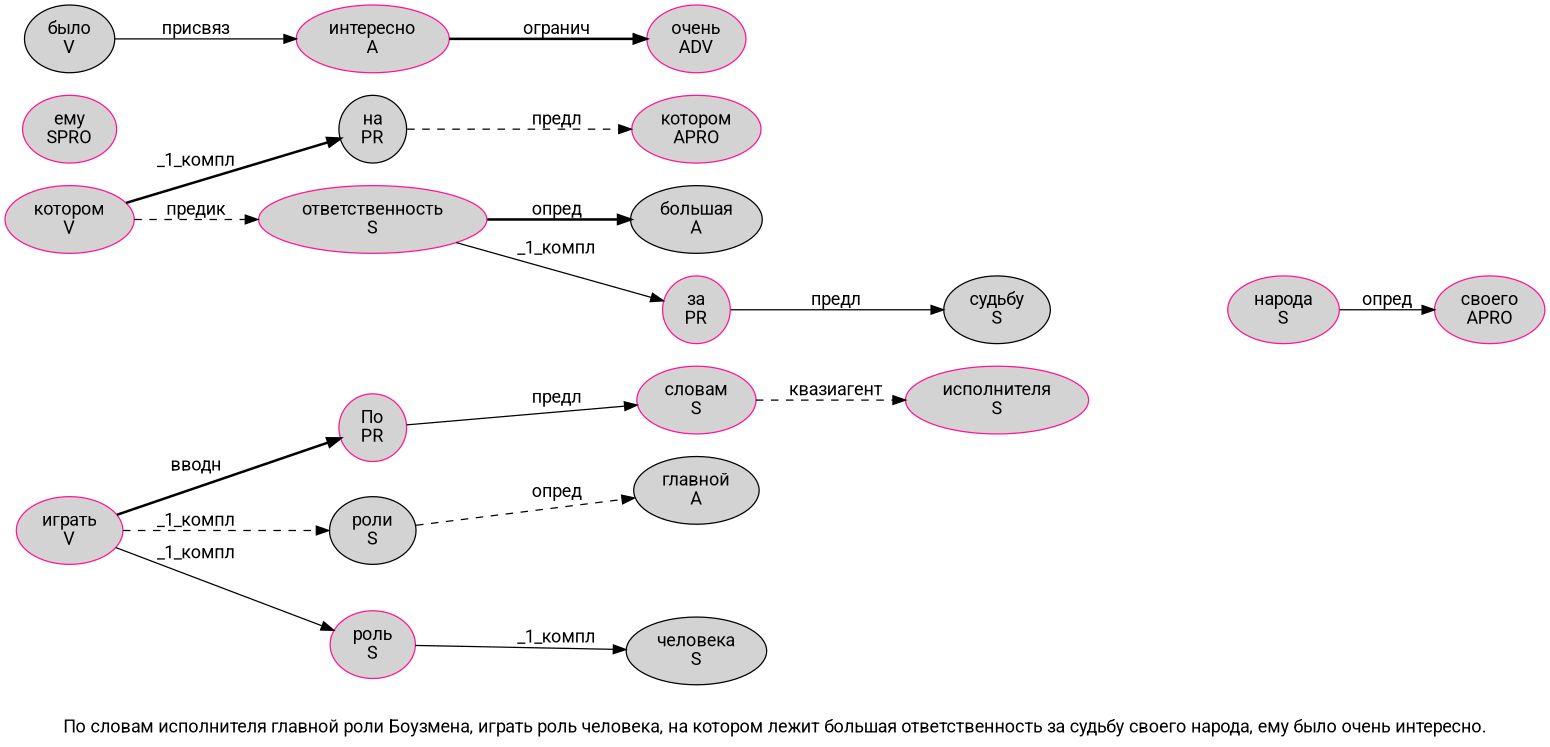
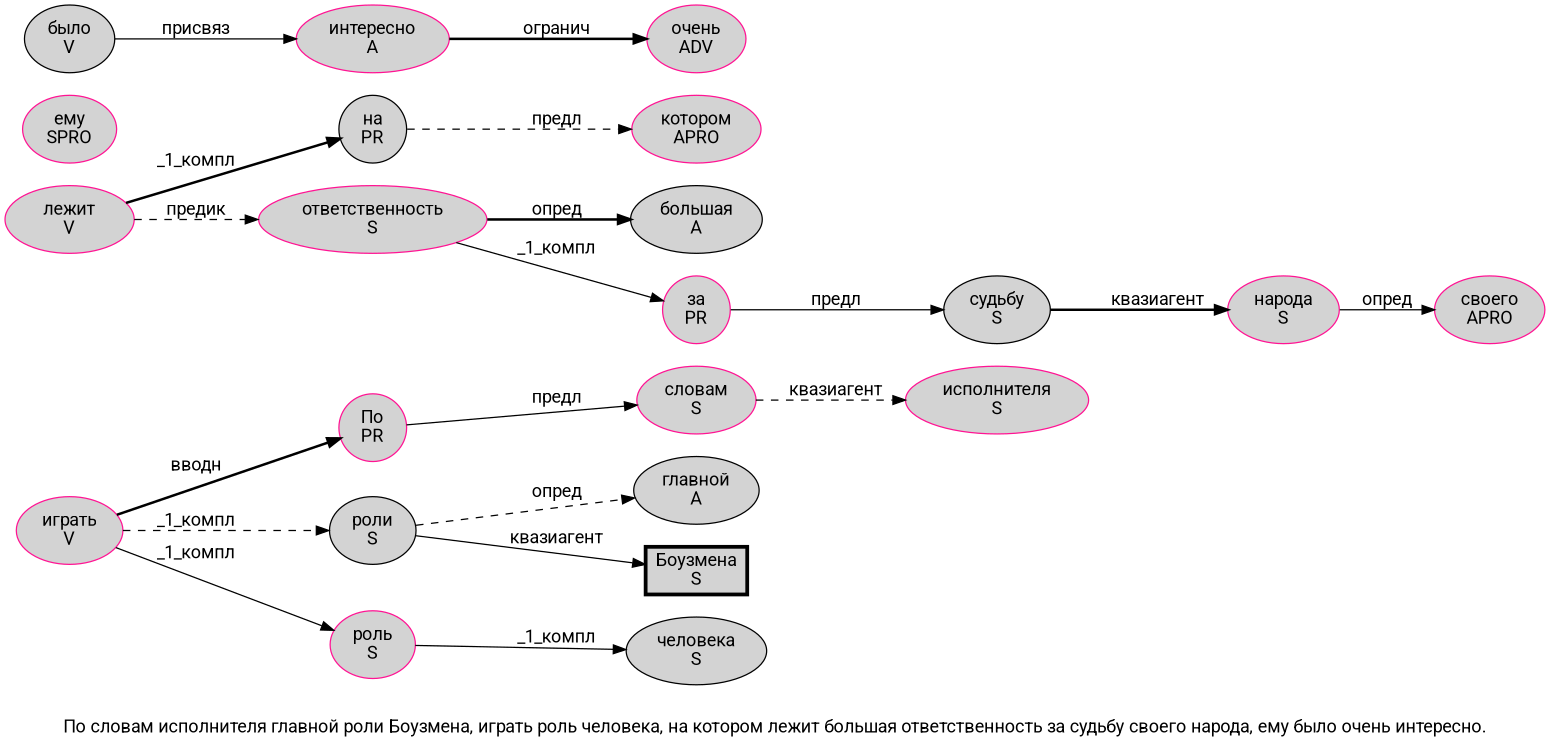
node "котором V": label "котором V" -> "лежит V"
edge "судьбу S" -> "народа S": added, label "квазиагент"
node "Боузмена S": added
